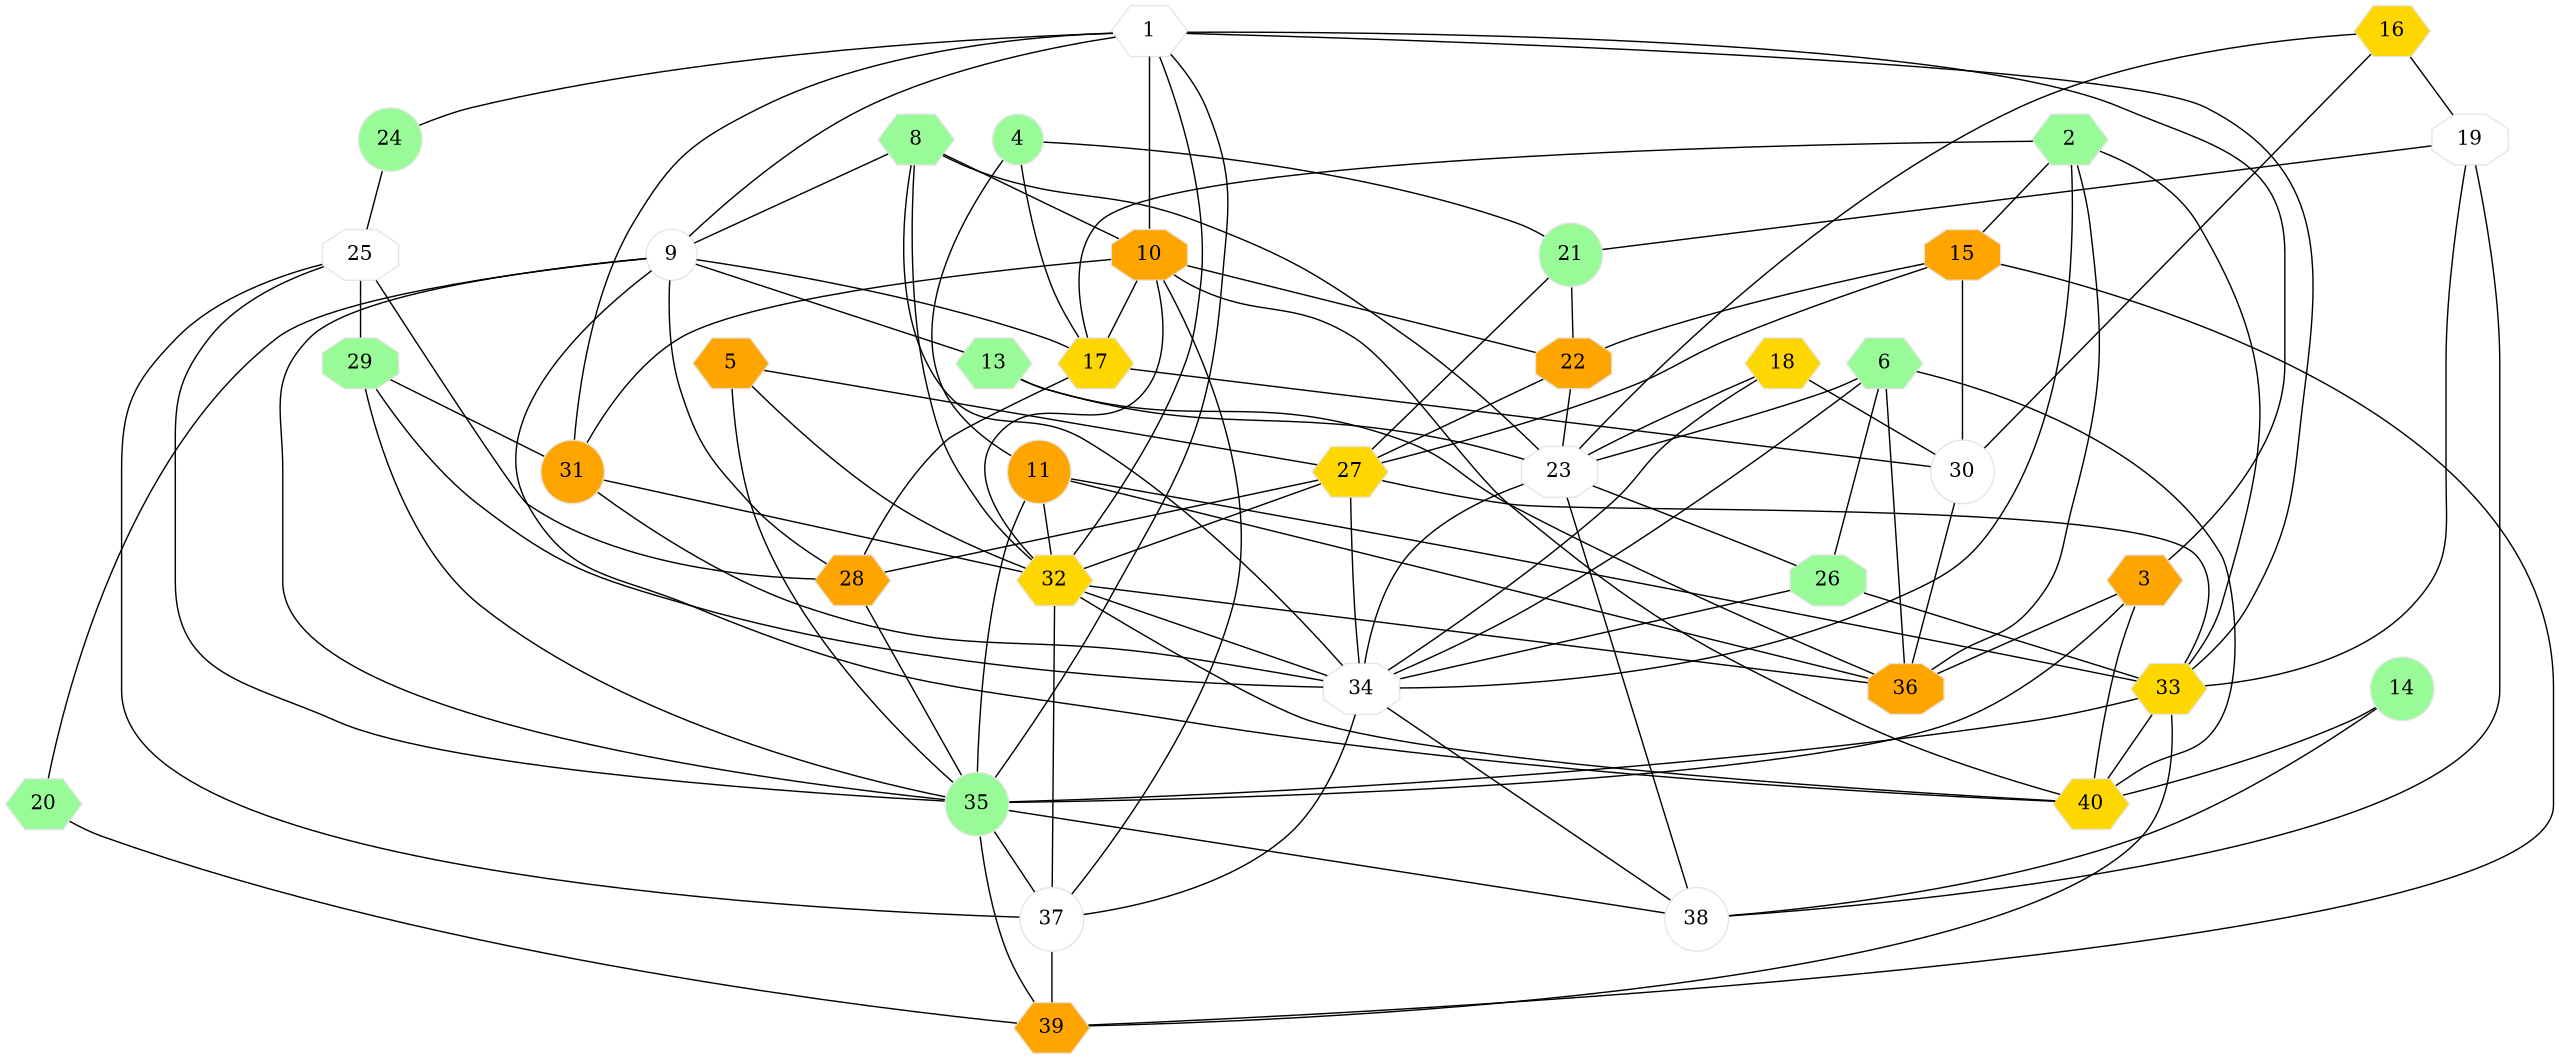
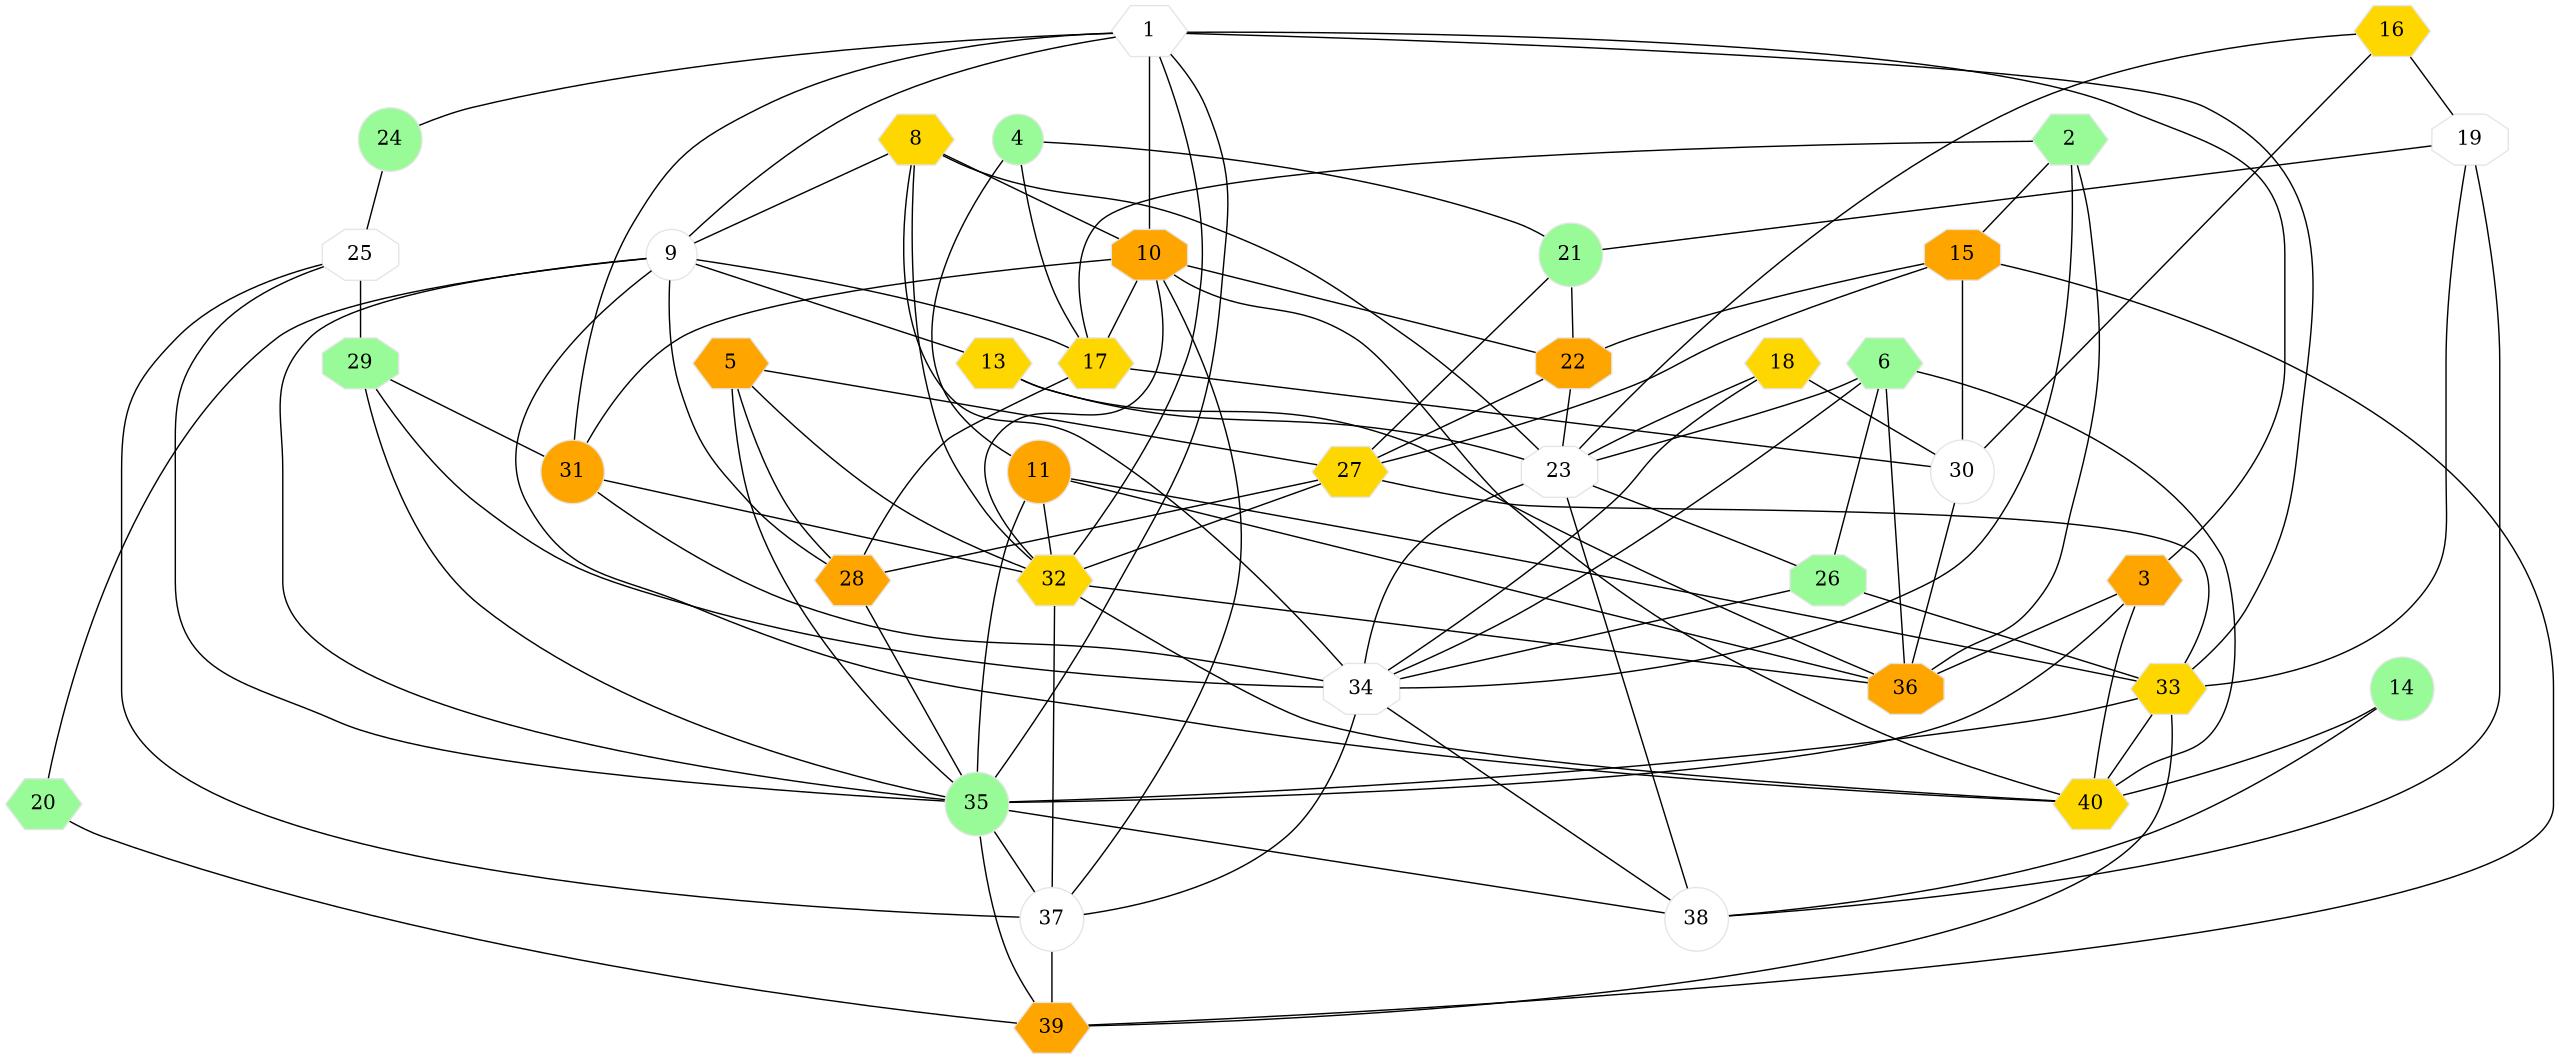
node "8": fillcolor palegreen -> gold
node "13": fillcolor palegreen -> gold
edge "2" -- "33": removed
edge "25" -- "28": now "5" -- "28"
edge "27" -- "34": removed
edge "32" -- "34": removed
